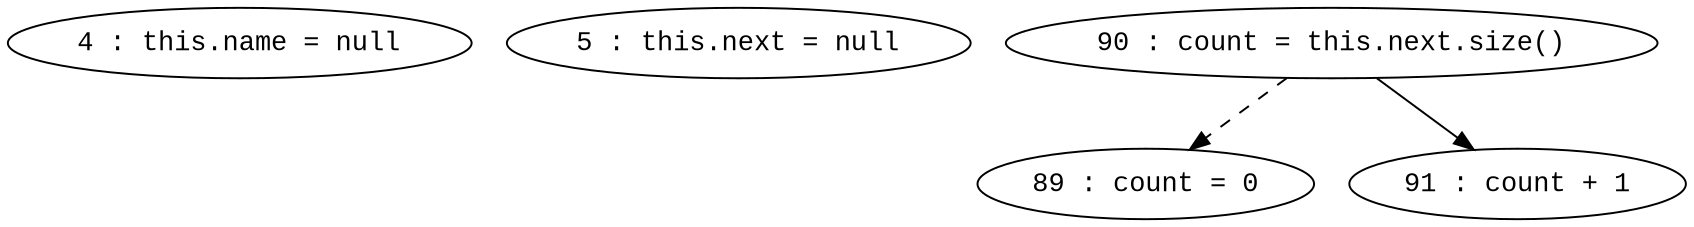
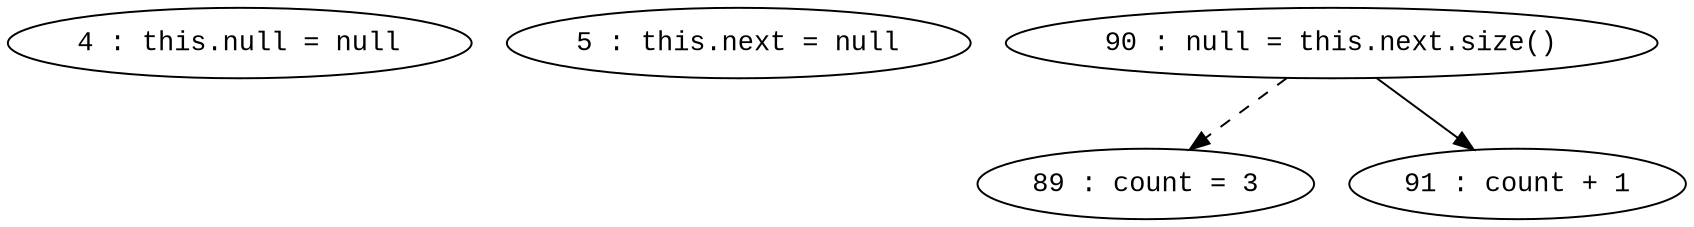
node "4 : this.name = null": label "4 : this.name = null" -> "4 : this.null = null"
node "90 : count = this.next.size()": label "90 : count = this.next.size()" -> "90 : null = this.next.size()"
node "89 : count = 0": label "89 : count = 0" -> "89 : count = 3"
